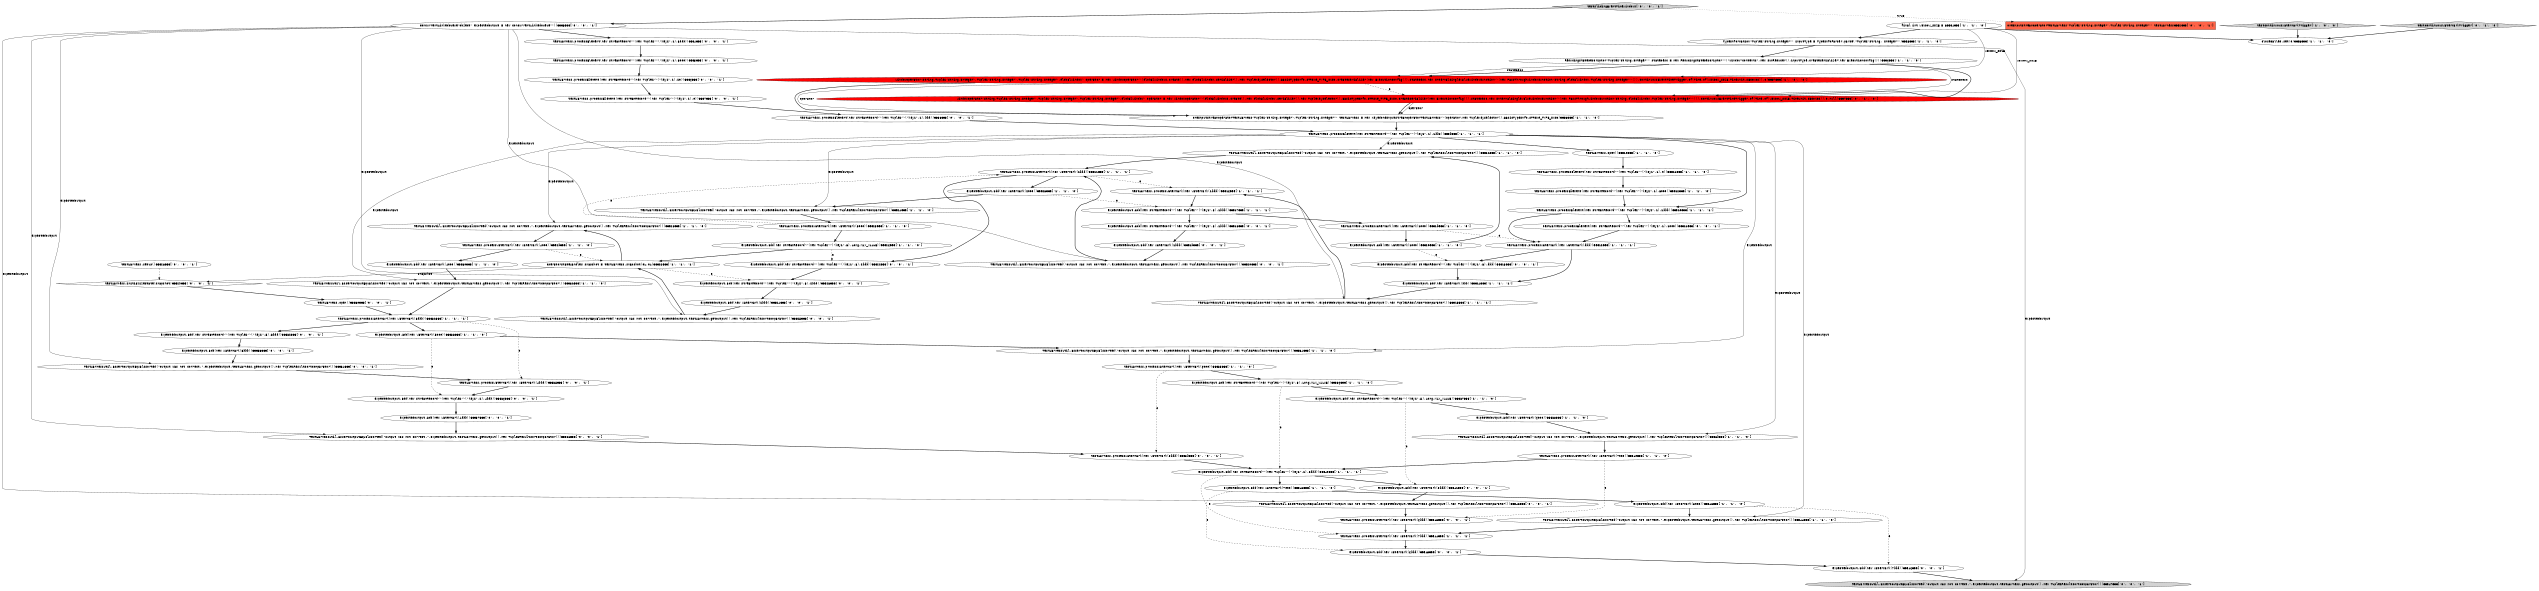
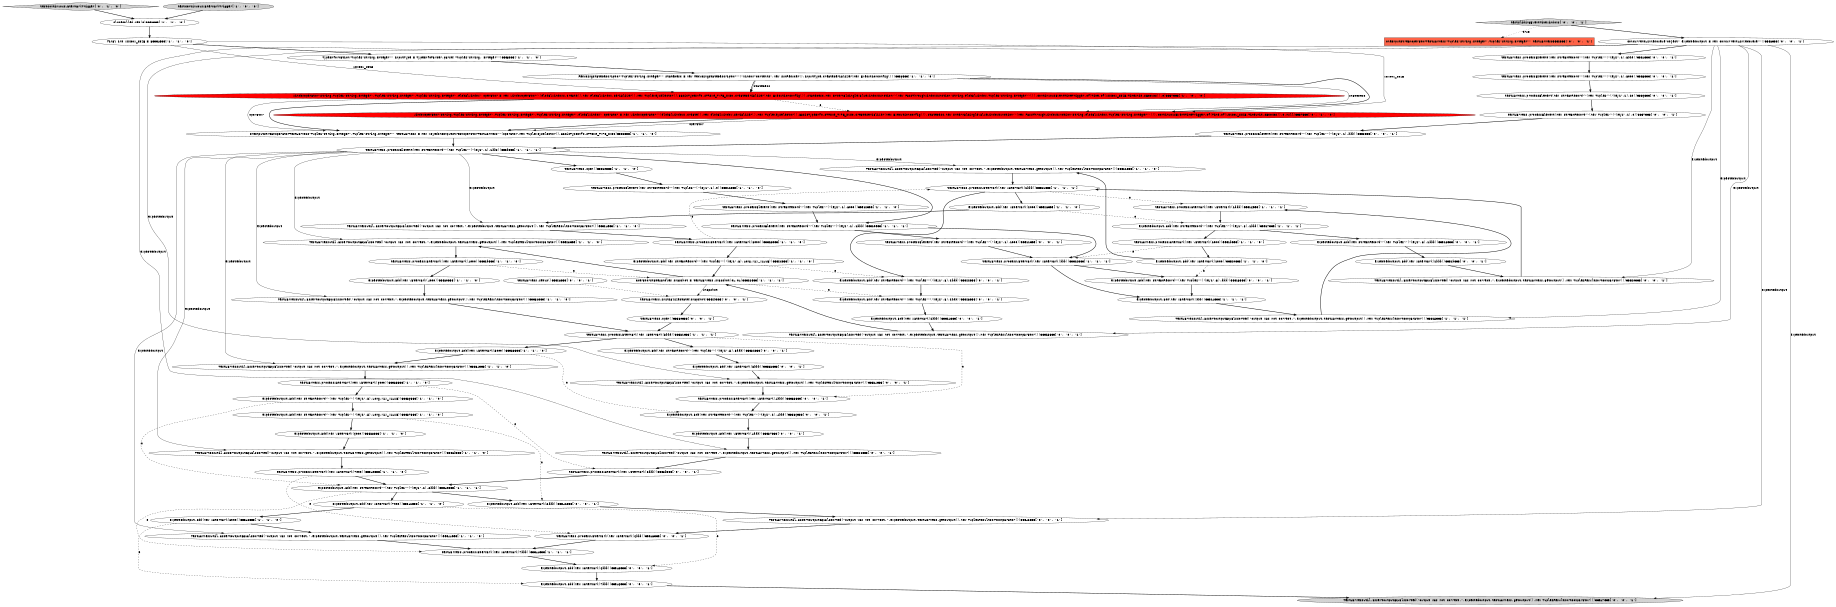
node "testContinuousWatermarkTrigger['1', '0', '0']": shape diamond -> ellipse
edge "final int WINDOW_SIZE = 3@@@4@@@['1', '1', '0']" -> "closeCalled.set(0)@@@3@@@['1', '1', '0']": reversed
node "testHarness.initializeState(snapshot)@@@29@@@['0', '0', '1']": shape diamond -> ellipse
